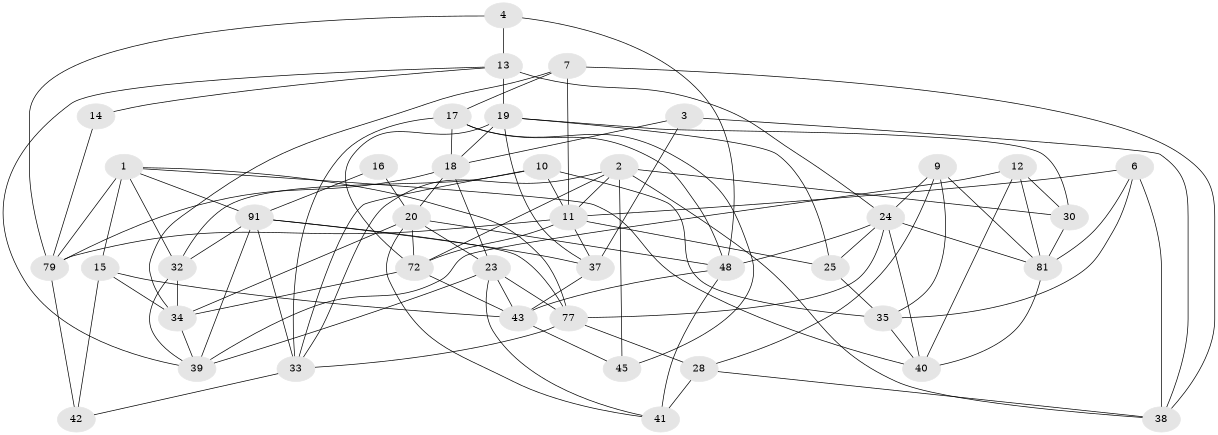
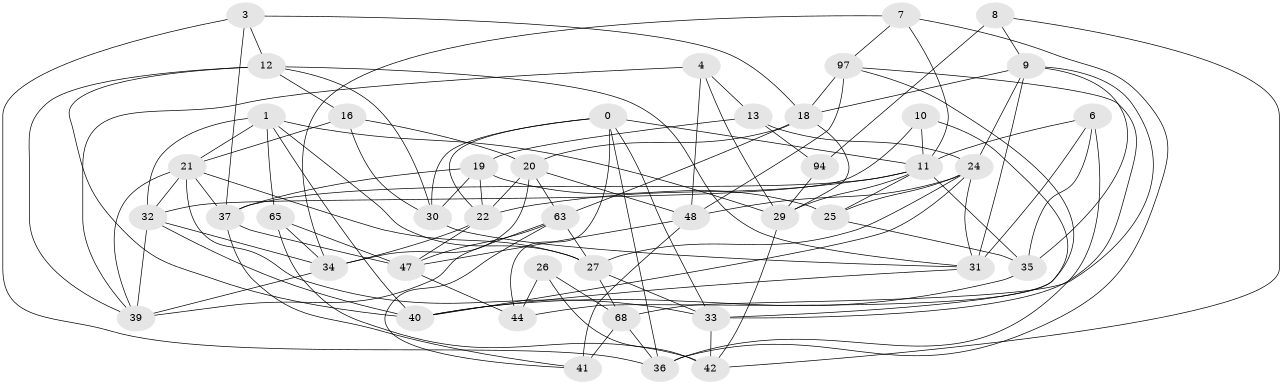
node "8": added
edge "3" -- "12": added
edge "12" -- "16": added
edge "13" -- "39": now "4" -- "39"
node "14": label "14" -> "94"
node "17": label "17" -> "97"
edge "19" -- "18": now "9" -- "18"
node "2": label "2" -> "0"
edge "16" -- "30": added
node "91": label "91" -> "21"
node "79": label "79" -> "29"
node "15": label "15" -> "65"
node "72": label "72" -> "22"
node "23": label "23" -> "63"
node "26": added
edge "10" -- "35": now "11" -- "35"
node "81": label "81" -> "31"
edge "32" -- "40": added
node "43": label "43" -> "47"
node "77": label "77" -> "27"
edge "20" -- "41": now "37" -- "41"
node "45": label "45" -> "44"
node "28": label "28" -> "68"
node "38": label "38" -> "36"
